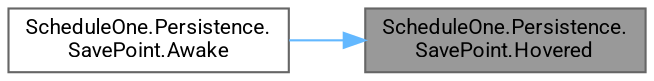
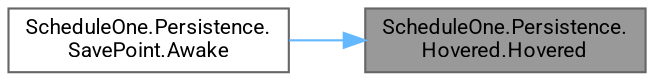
node "ScheduleOne.Persistence. SavePoint.Hovered": label "ScheduleOne.Persistence. SavePoint.Hovered" -> "ScheduleOne.Persistence. Hovered.Hovered"
